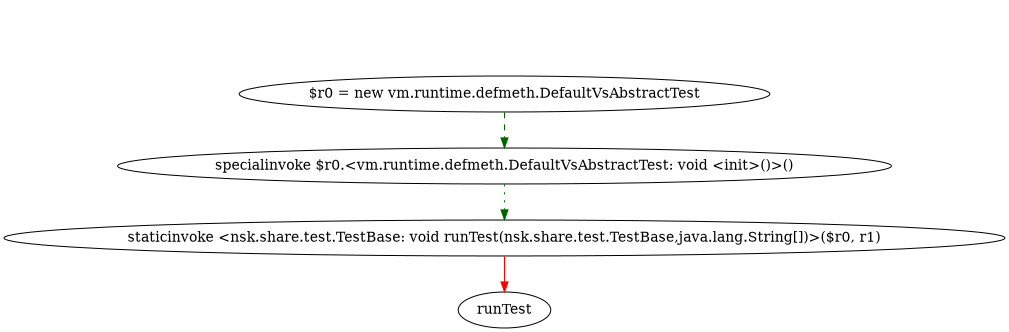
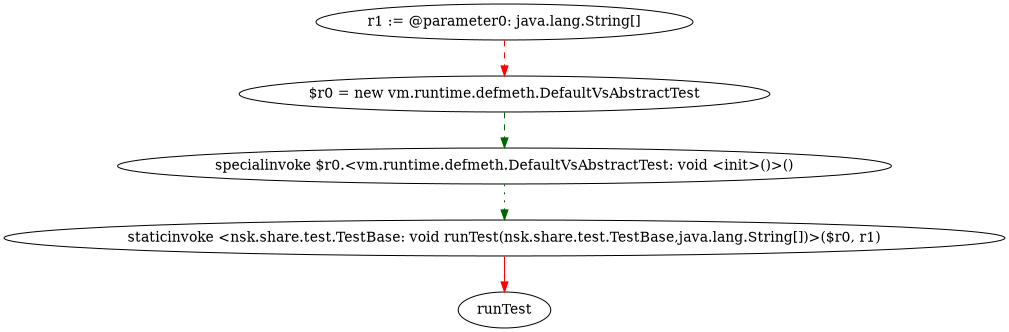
node "r1 := @parameter0: java.lang.String[]": added
